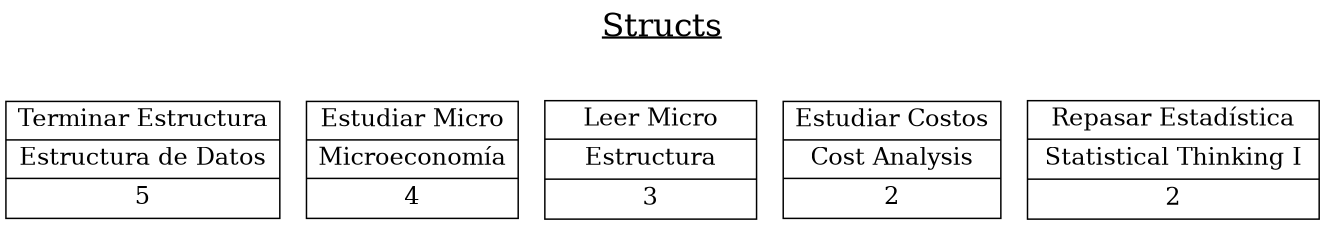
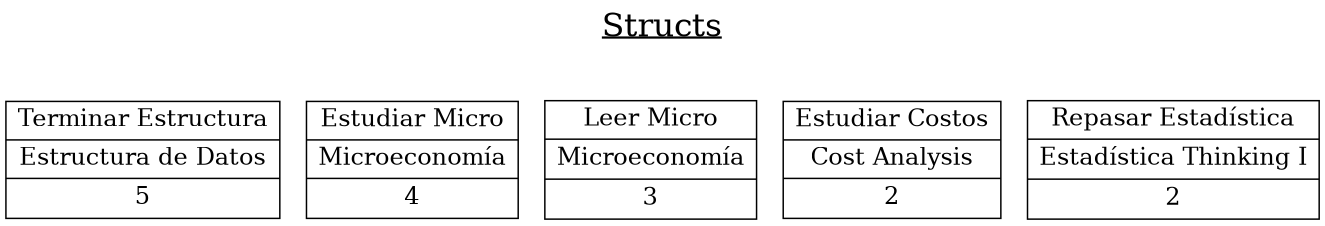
node "Leer Micro": text "Estructura" -> "Microeconomía"
node "Repasar Estadística": text "Statistical Thinking I" -> "Estadística Thinking I"
